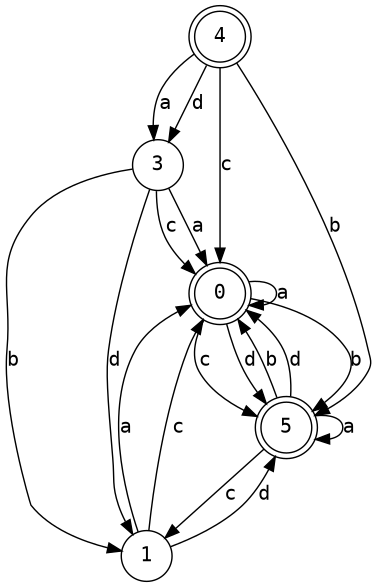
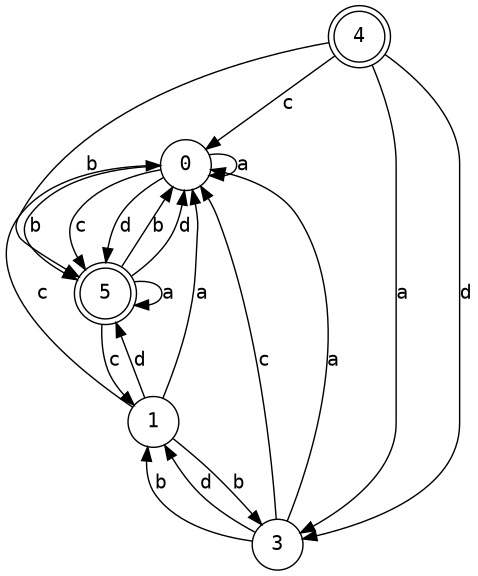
node "0": shape doublecircle -> circle
edge "1" -> "3": added, label "b"
